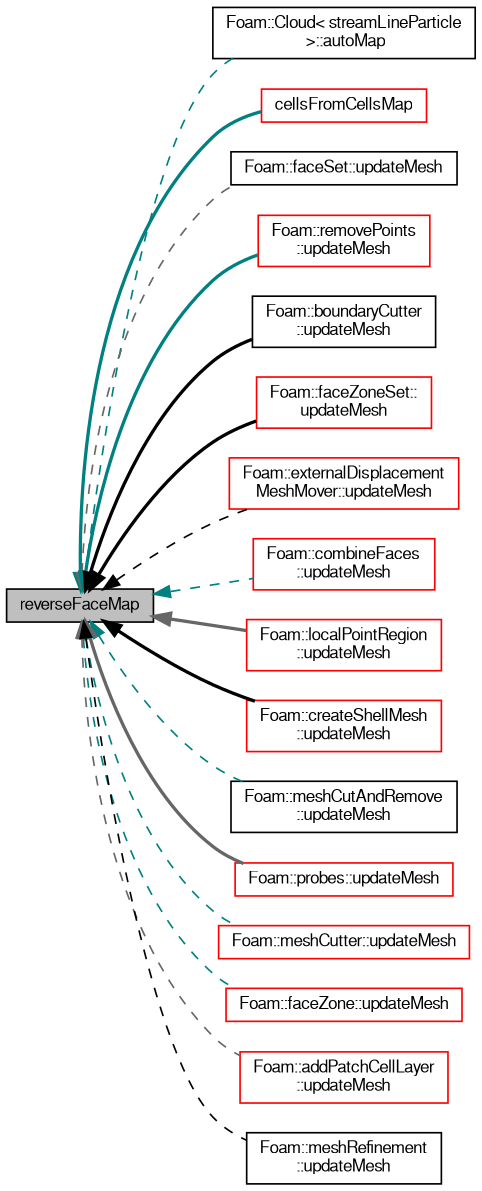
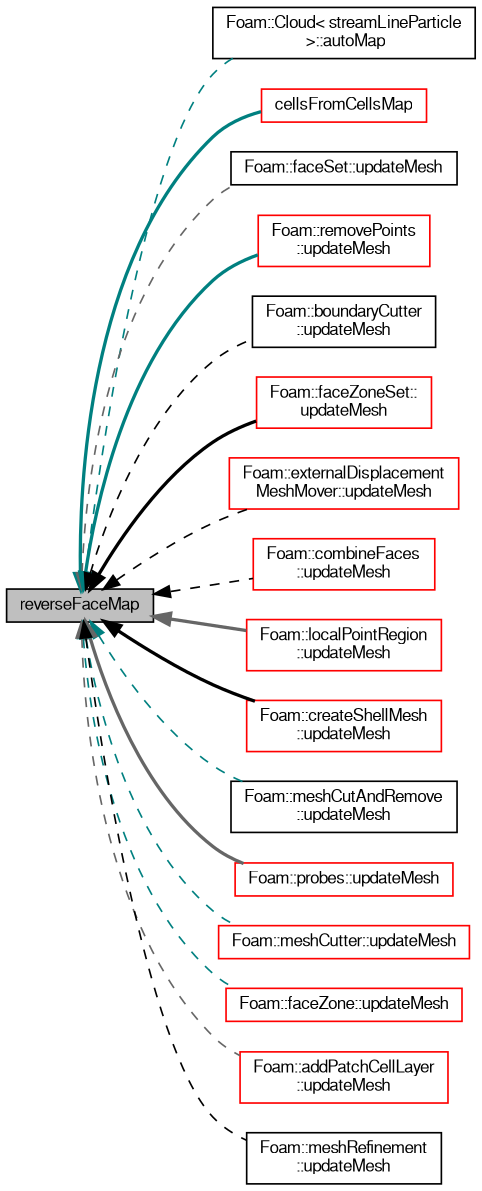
edge "Foam::boundaryCutter ::updateMesh" -> "reverseFaceMap": style bold -> dashed
edge "Foam::combineFaces ::updateMesh" -> "reverseFaceMap": color teal -> black
